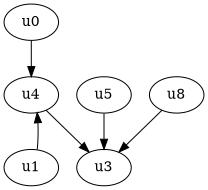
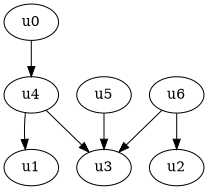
node "u8": label "u8" -> "u6"
edge "u1" -> "u4": reversed
node "u2": added
